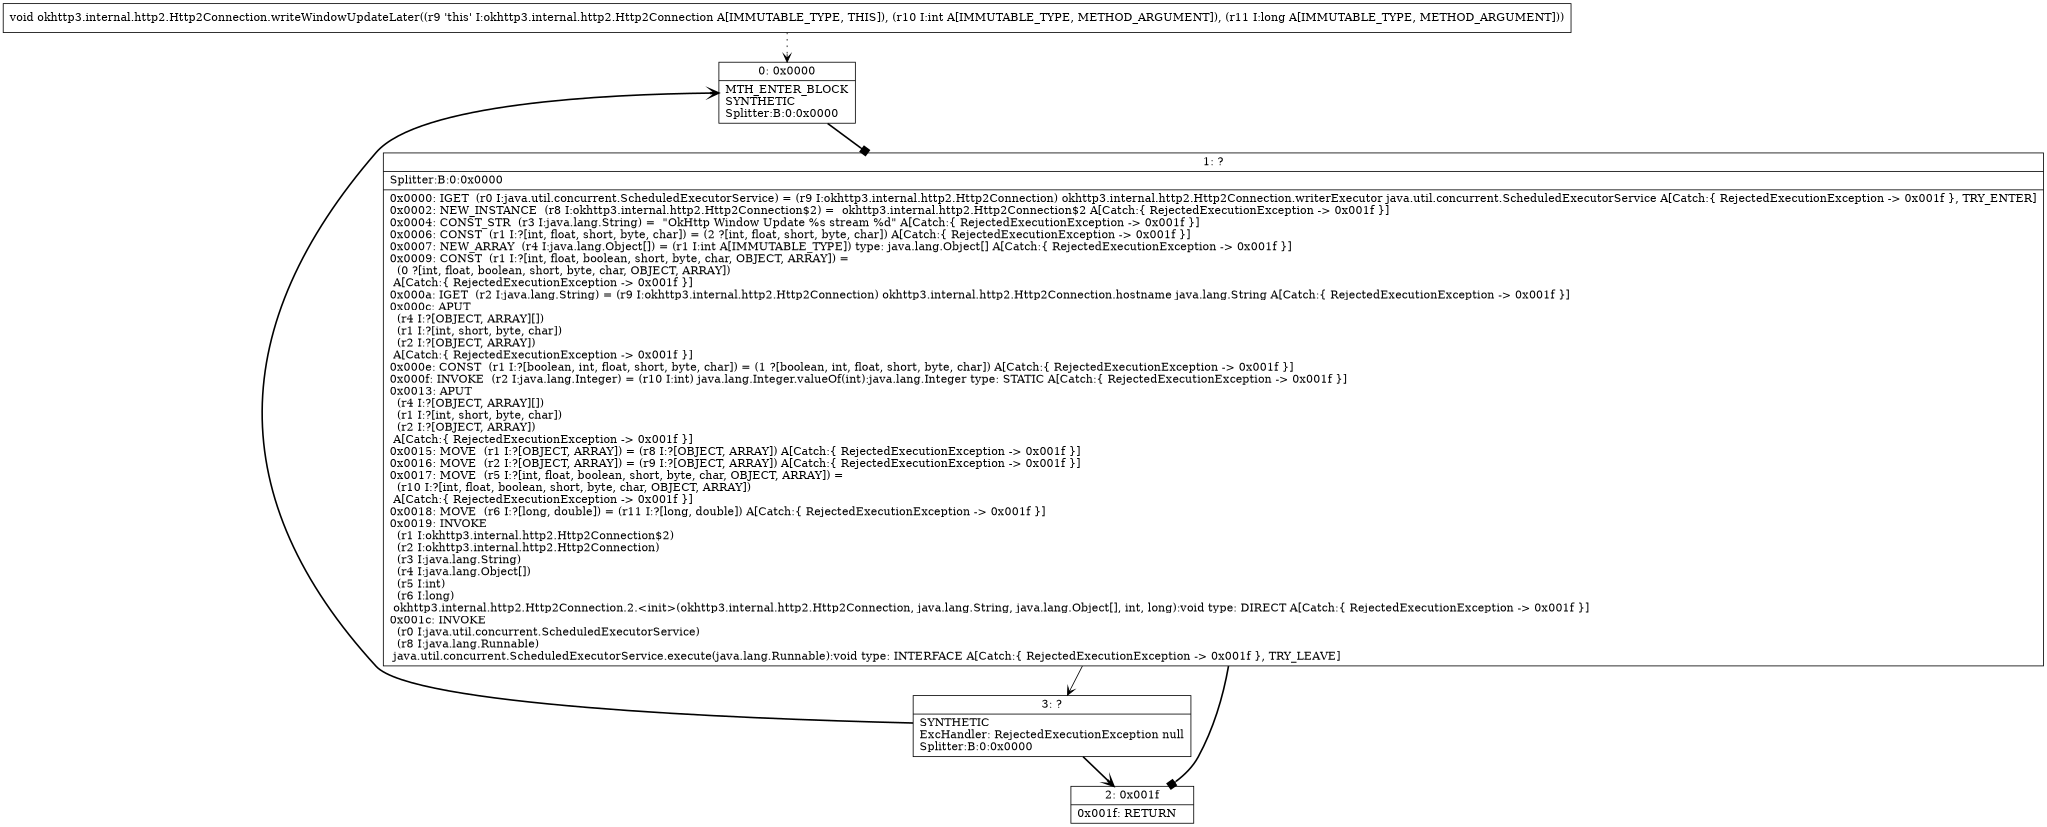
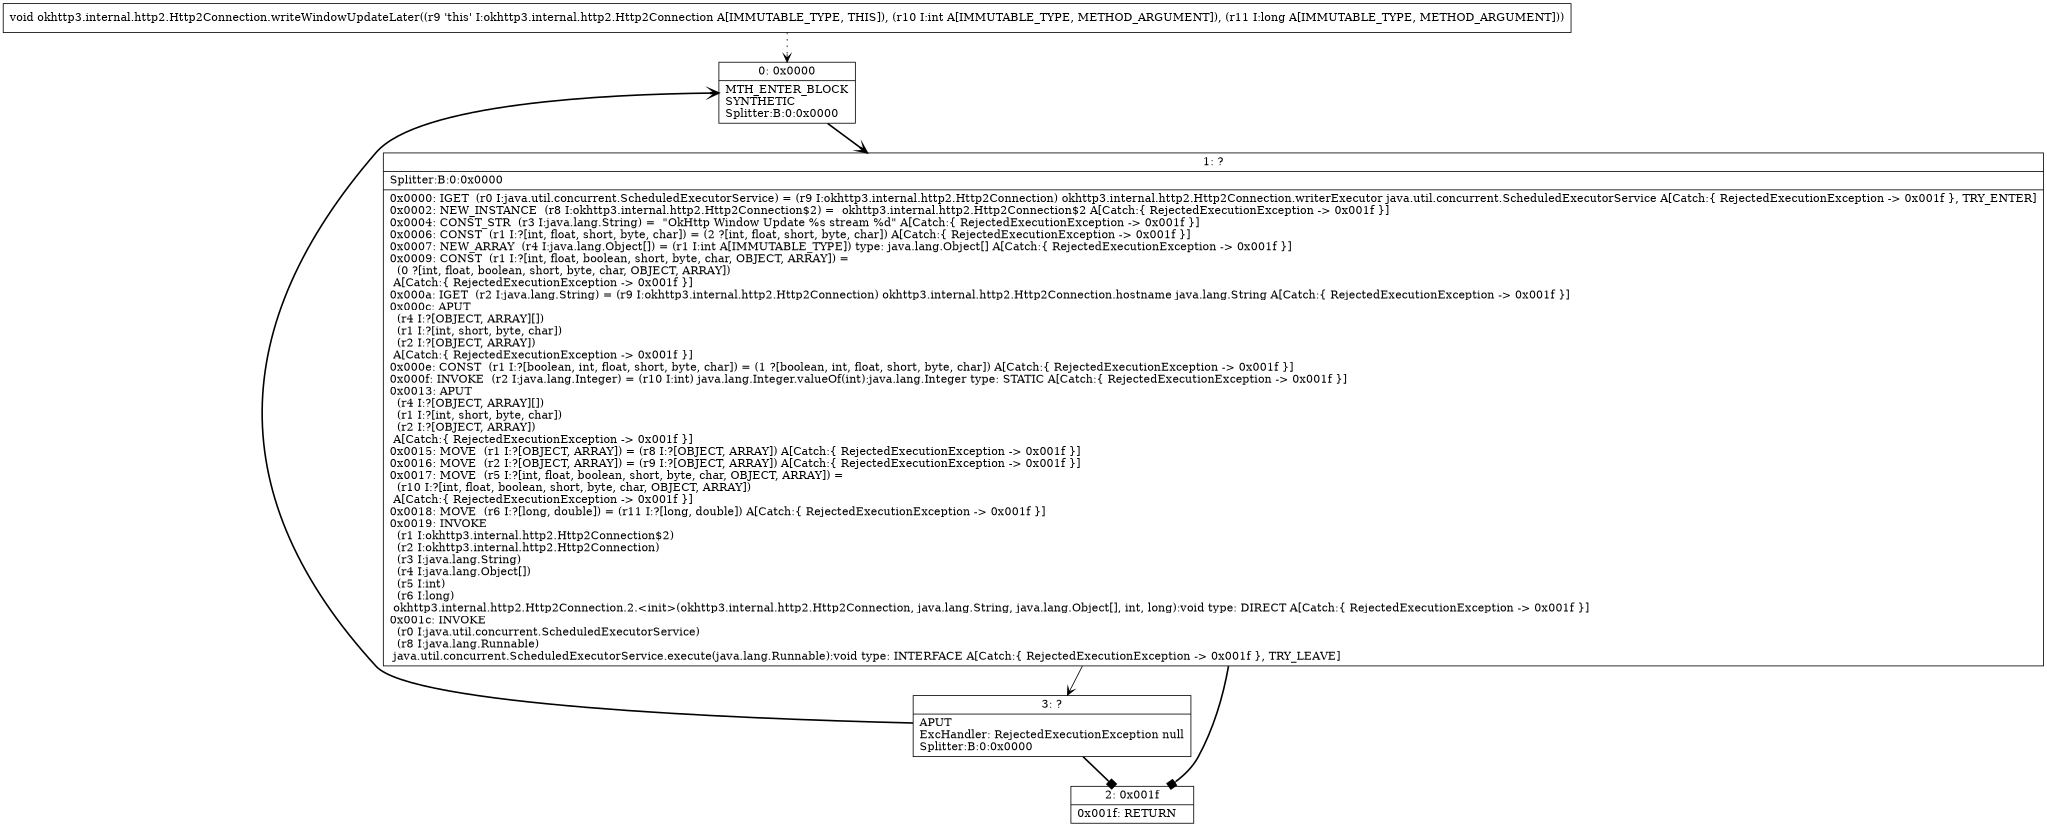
edge "0: 0x0000" -> "1: ?": arrowhead box -> vee
node "3: ?": text "SYNTHETIC" -> "APUT"
edge "3: ?" -> "2: 0x001f": arrowhead vee -> box
